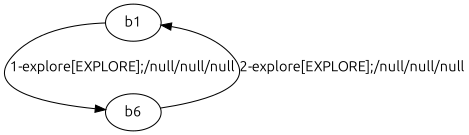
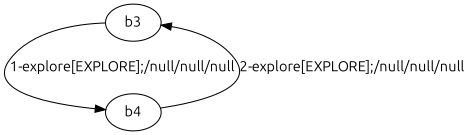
node "b1": label "b1" -> "b3"
node "b6": label "b6" -> "b4"
